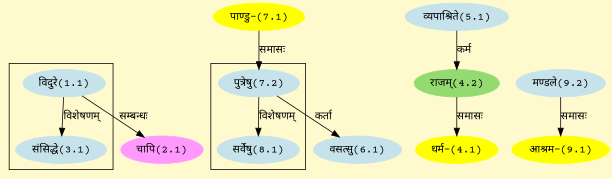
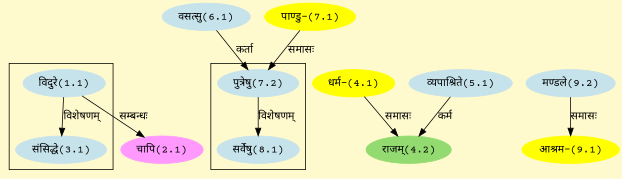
edge "पुत्रेषु(7.2)" -> "वसत्सु(6.1)": reversed
edge "राजम्(4.2)" -> "धर्म-(4.1)": reversed
